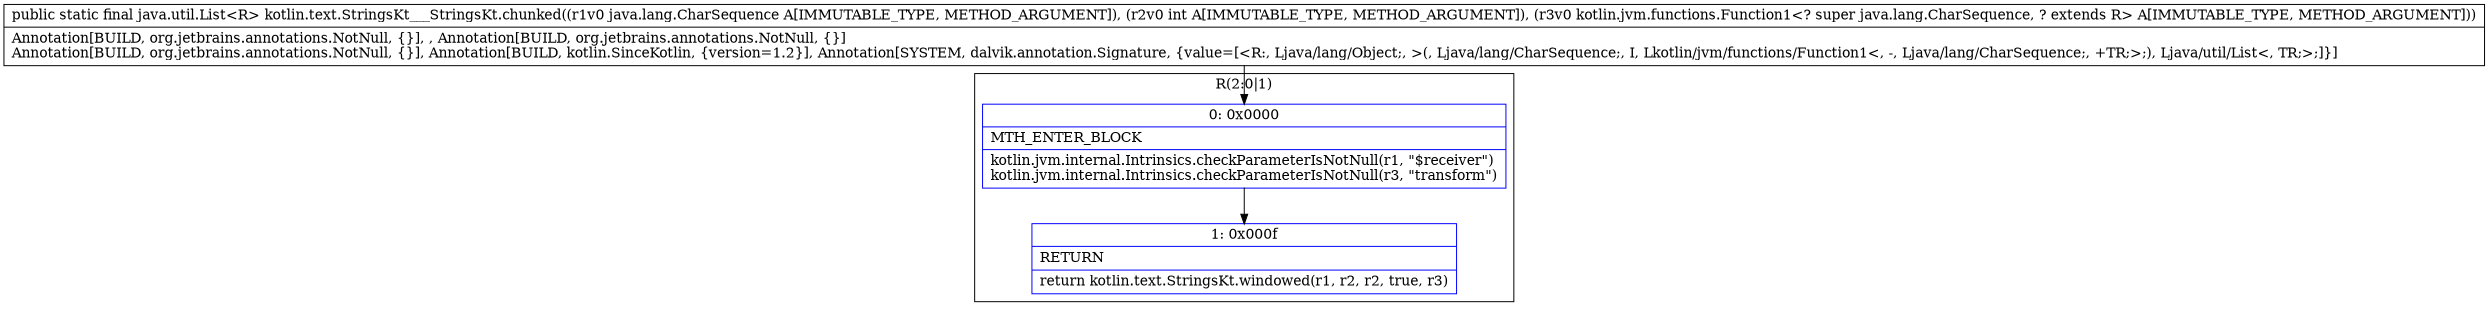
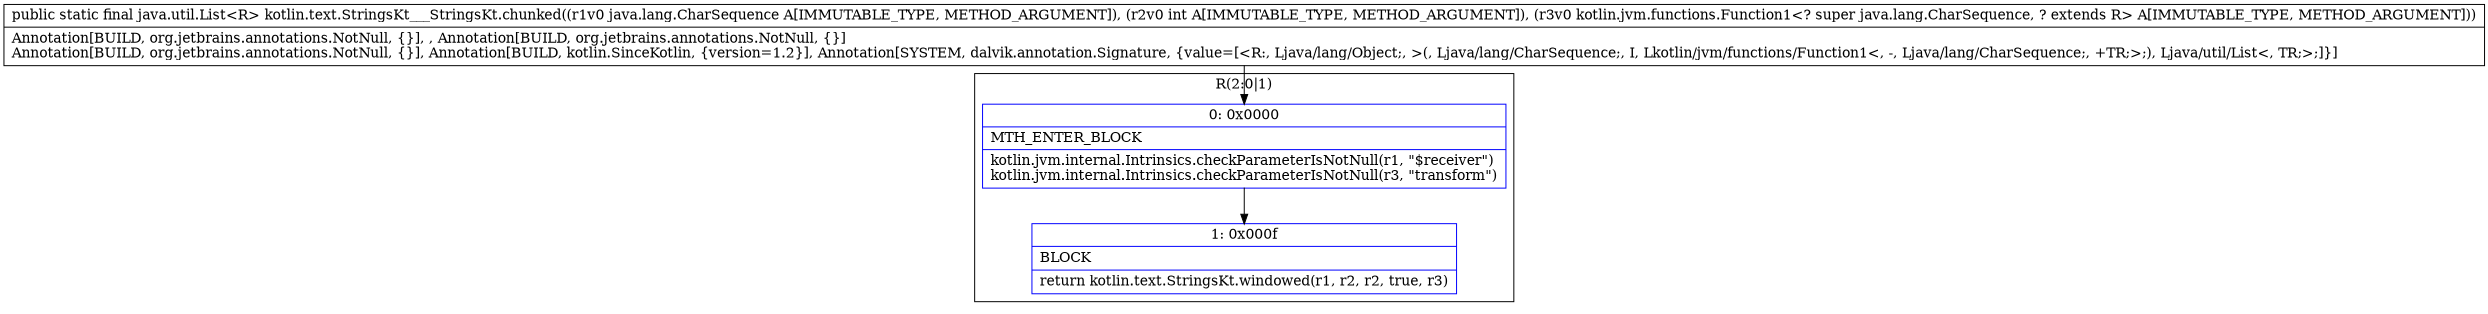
node "1: 0x000f": text "RETURN" -> "BLOCK"
